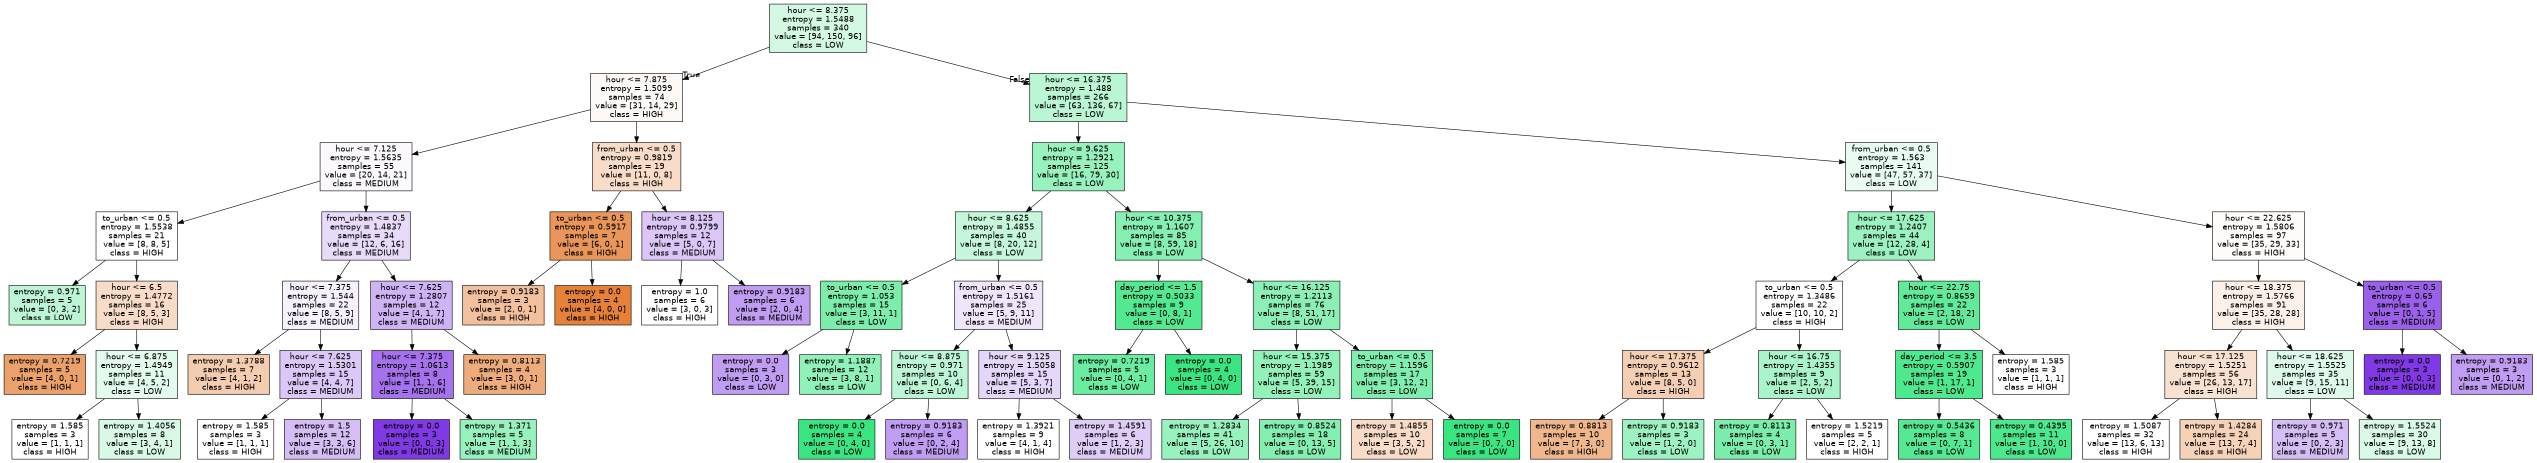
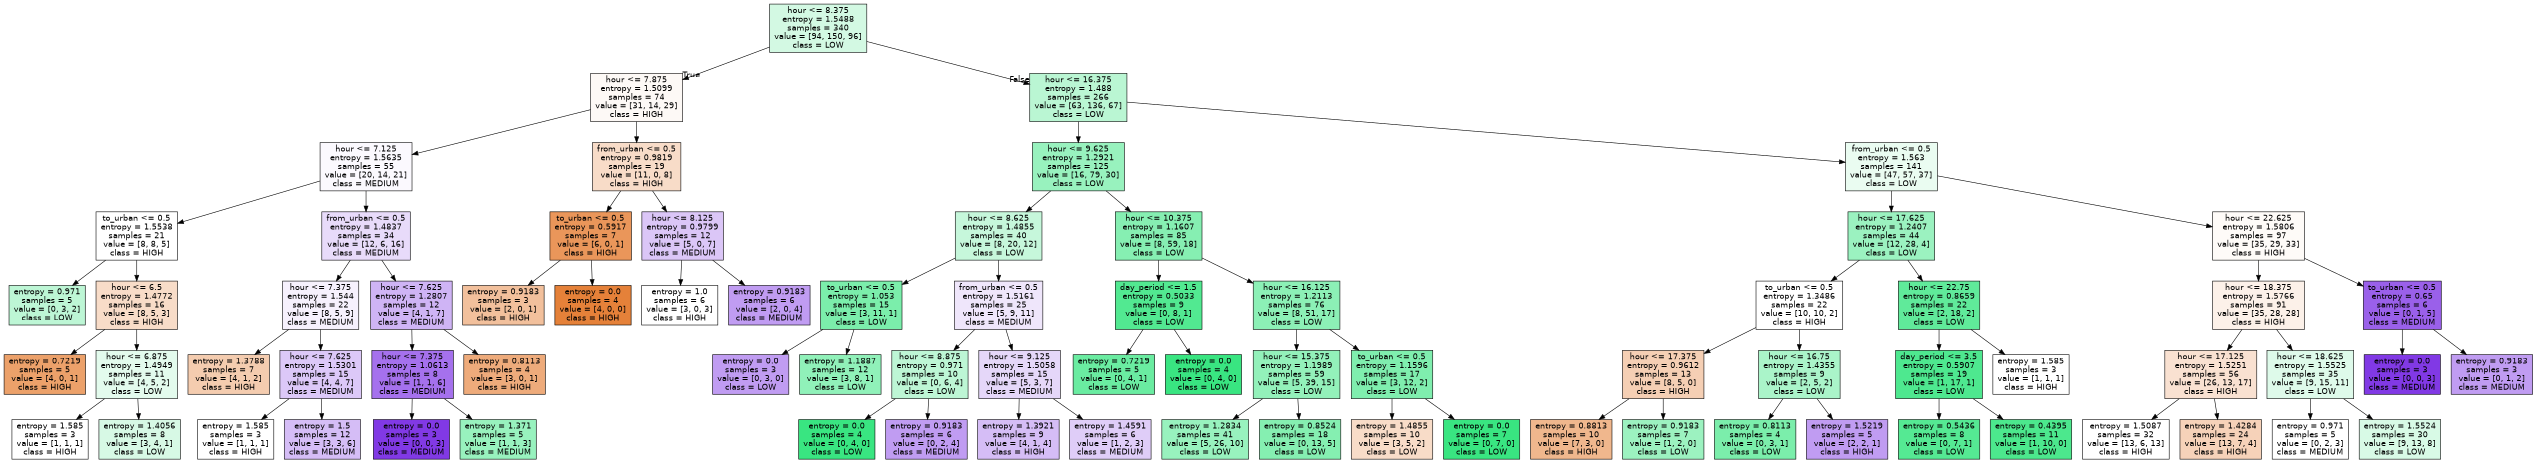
node "entropy = 1.3921 samples = 9 value = [4, 1, 4] class = HIGH": fillcolor #e5813900 -> #8139e555
node "entropy = 0.9183 samples = 3 value = [1, 2, 0] class = LOW": label "entropy = 0.9183 samples = 3 value = [1, 2, 0] class = LOW" -> "entropy = 0.9183 samples = 7 value = [1, 2, 0] class = LOW"
node "entropy = 1.5219 samples = 5 value = [2, 2, 1] class = HIGH": fillcolor #e5813900 -> #8139e57f
node "entropy = 0.971 samples = 5 value = [0, 2, 3] class = MEDIUM": fillcolor #8139e555 -> #e5813900
